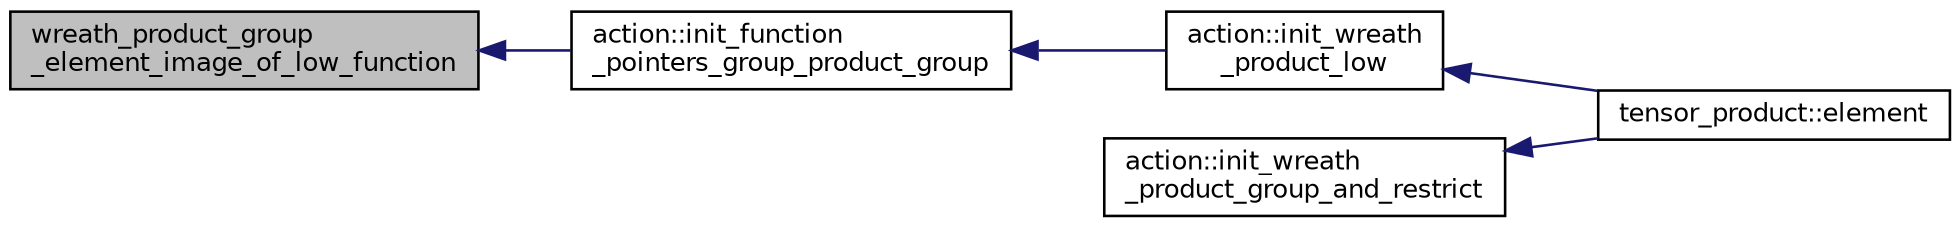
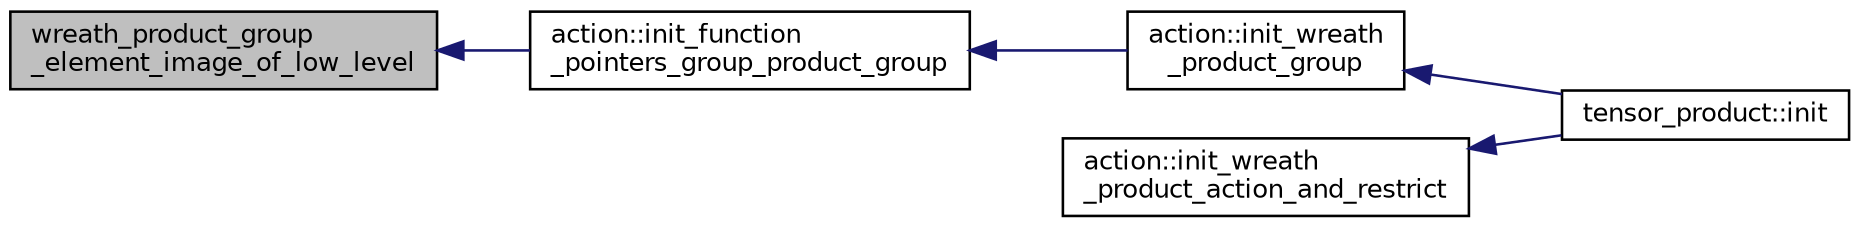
node "wreath_product_group _element_image_of_low_function": label "wreath_product_group _element_image_of_low_function" -> "wreath_product_group _element_image_of_low_level"
node "action::init_wreath _product_low": label "action::init_wreath _product_low" -> "action::init_wreath _product_group"
node "tensor_product::element": label "tensor_product::element" -> "tensor_product::init"
node "action::init_wreath _product_group_and_restrict": label "action::init_wreath _product_group_and_restrict" -> "action::init_wreath _product_action_and_restrict"
